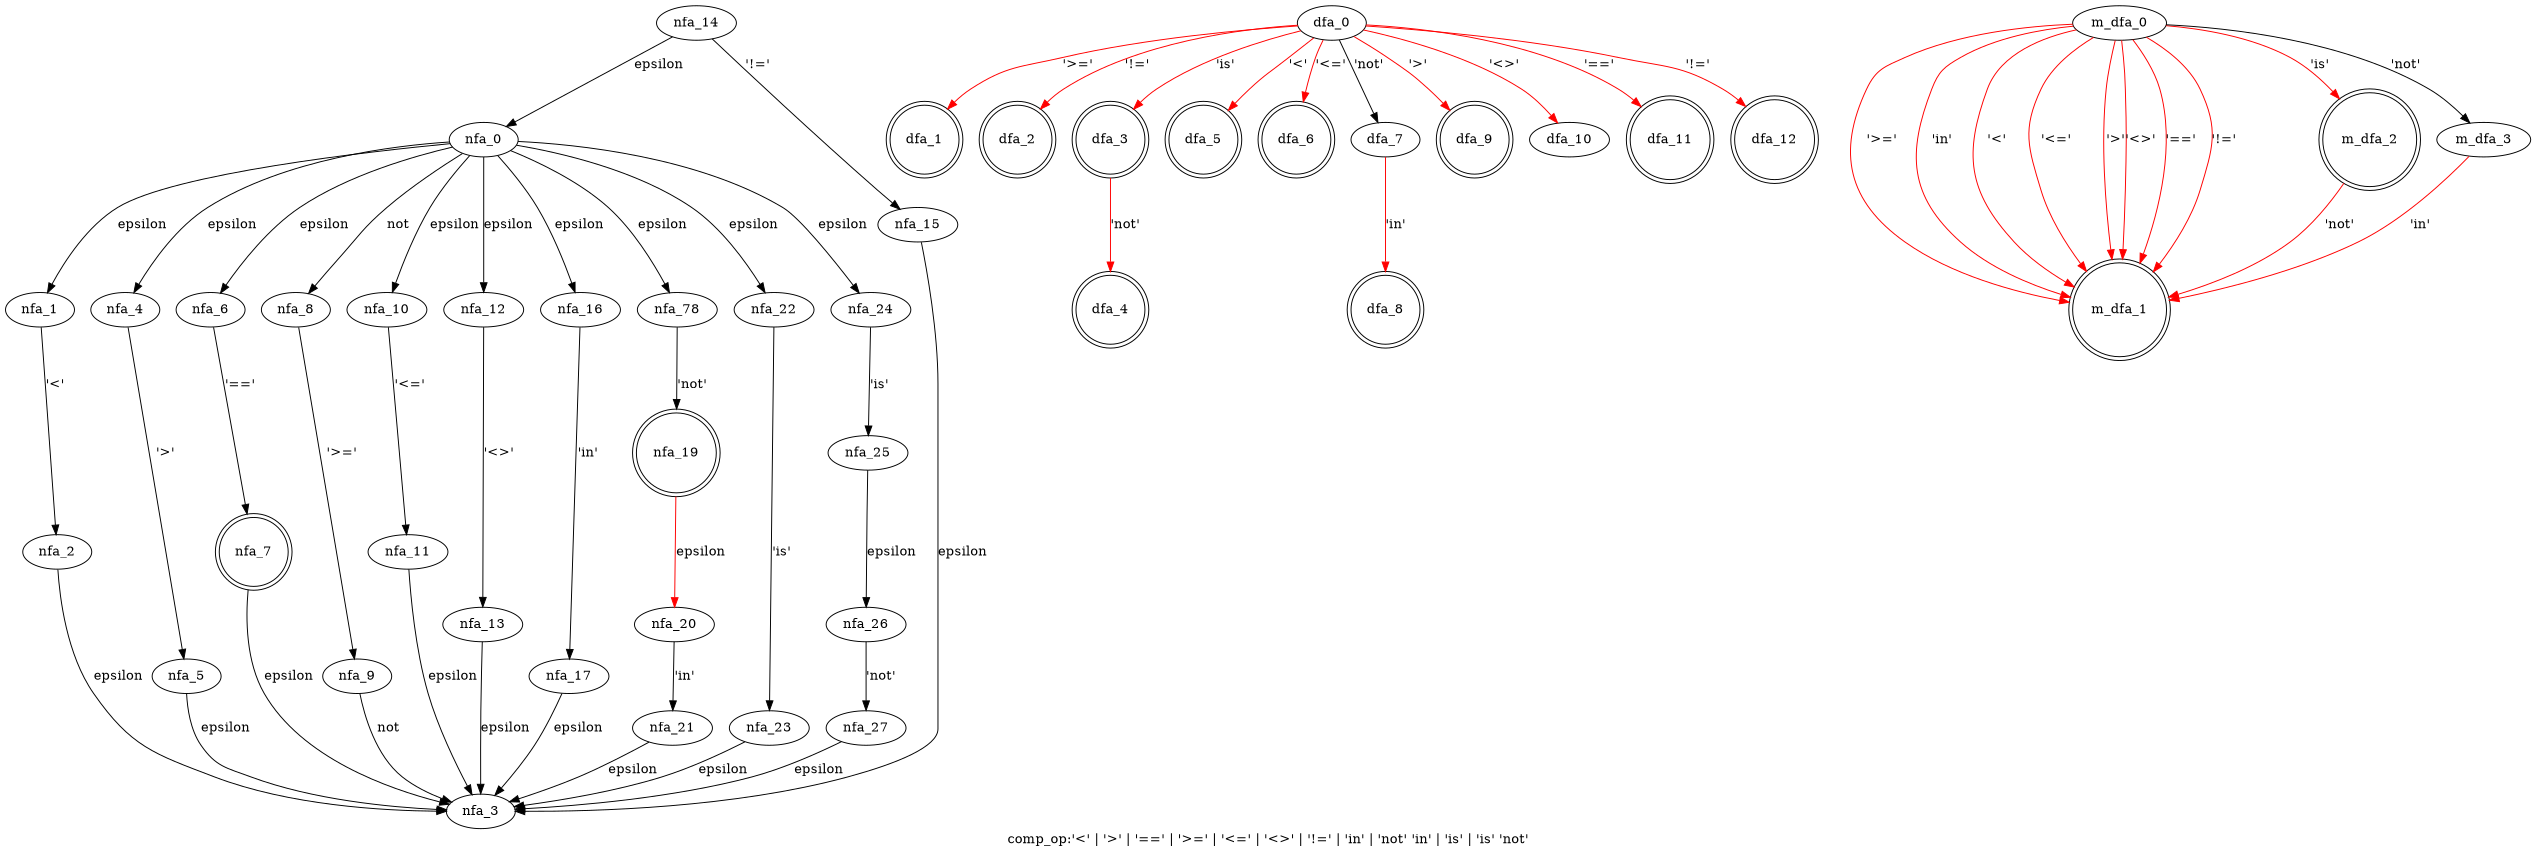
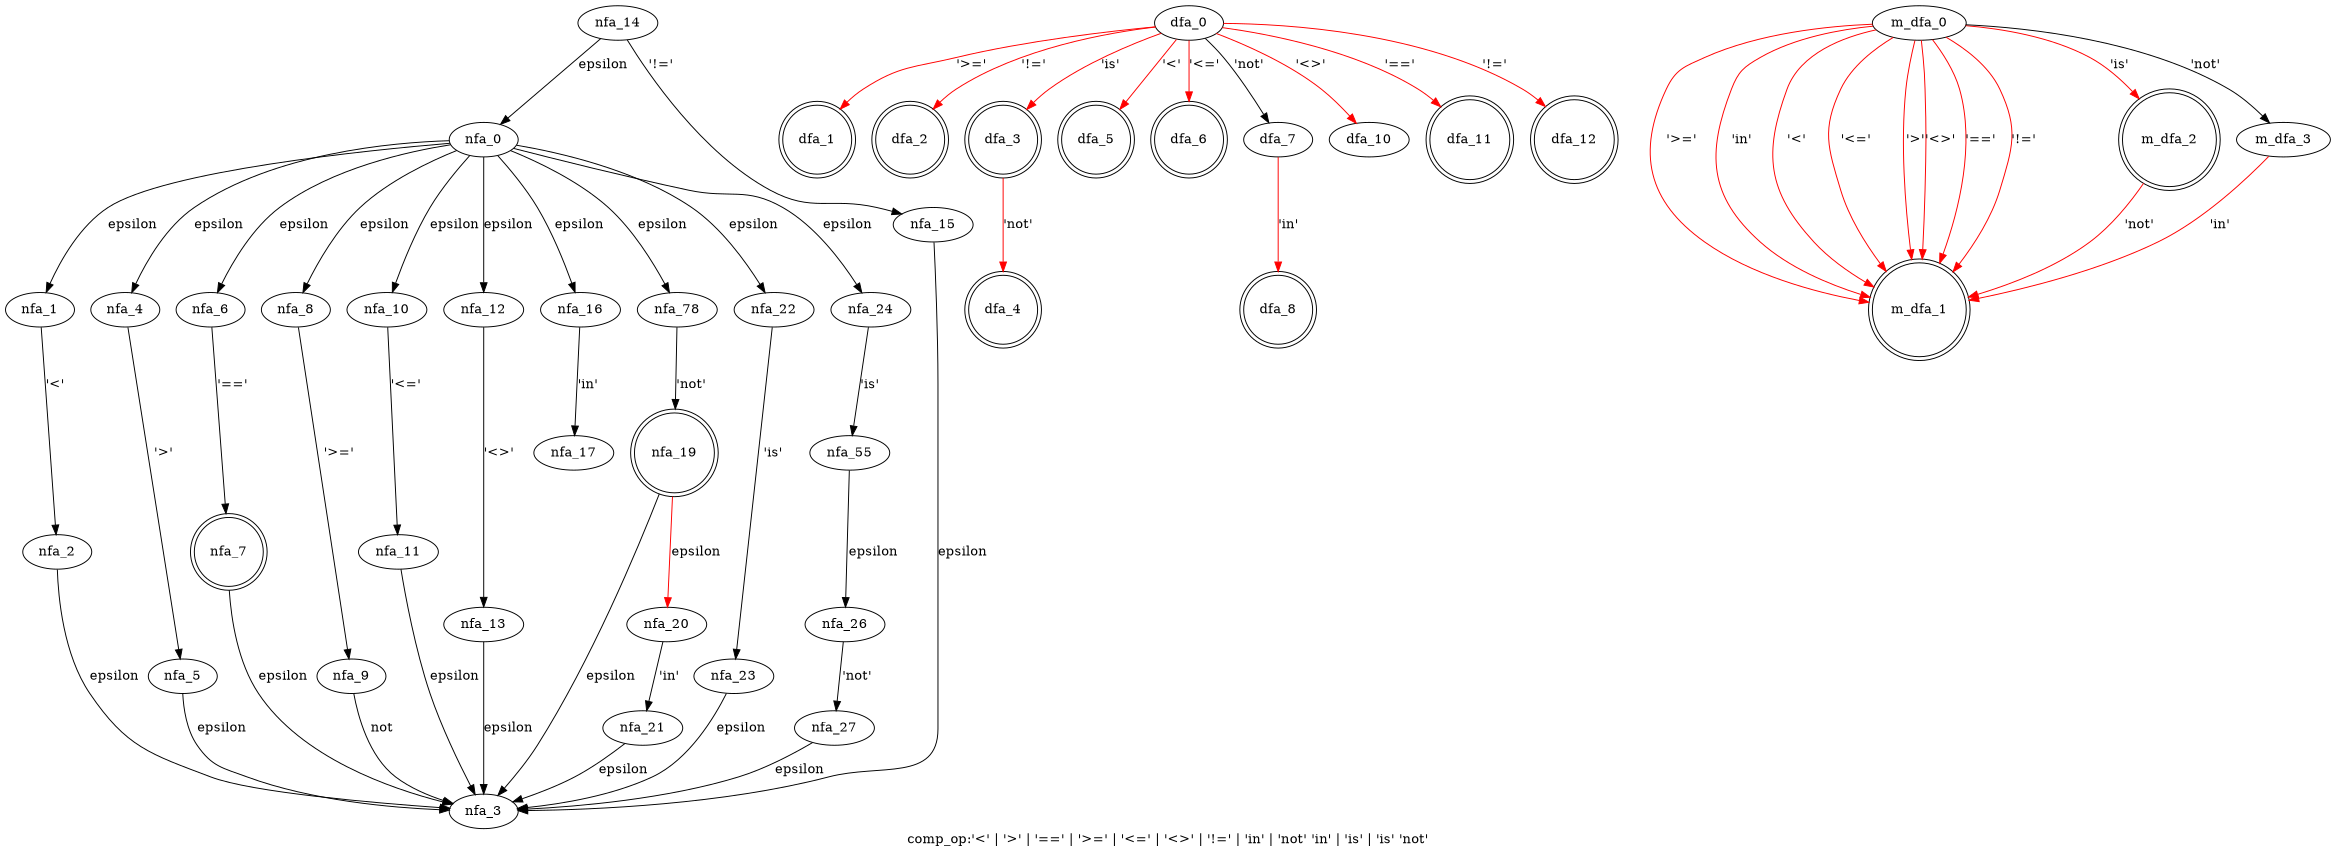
node "dfa_9": removed
edge "nfa_0" -> "nfa_8": label "not" -> "epsilon"
node "nfa_25": label "nfa_25" -> "nfa_55"
edge "nfa_17" -> "nfa_3": now "nfa_19" -> "nfa_3"
